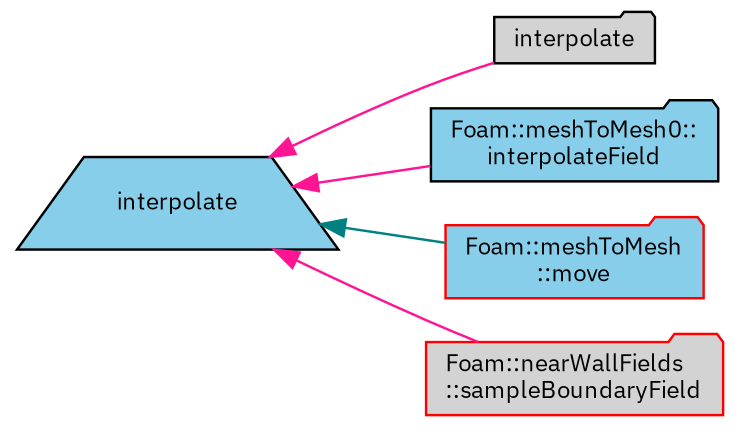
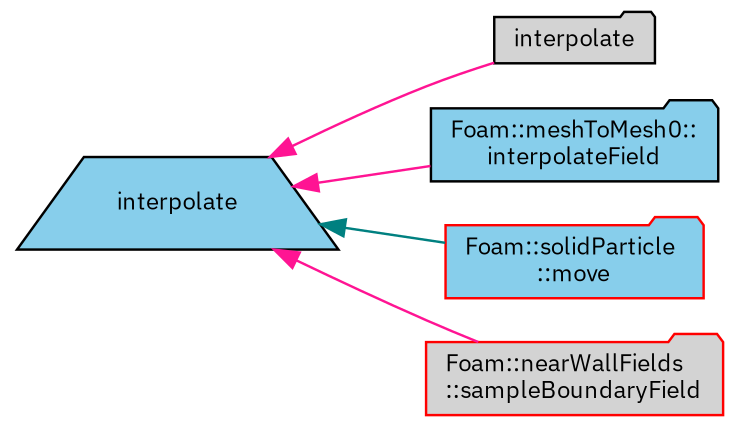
node "Foam::meshToMesh ::move": label "Foam::meshToMesh ::move" -> "Foam::solidParticle ::move"
